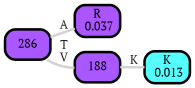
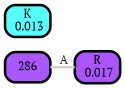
node "R 0.037": label "R 0.037" -> "R 0.017"
node "188": removed
